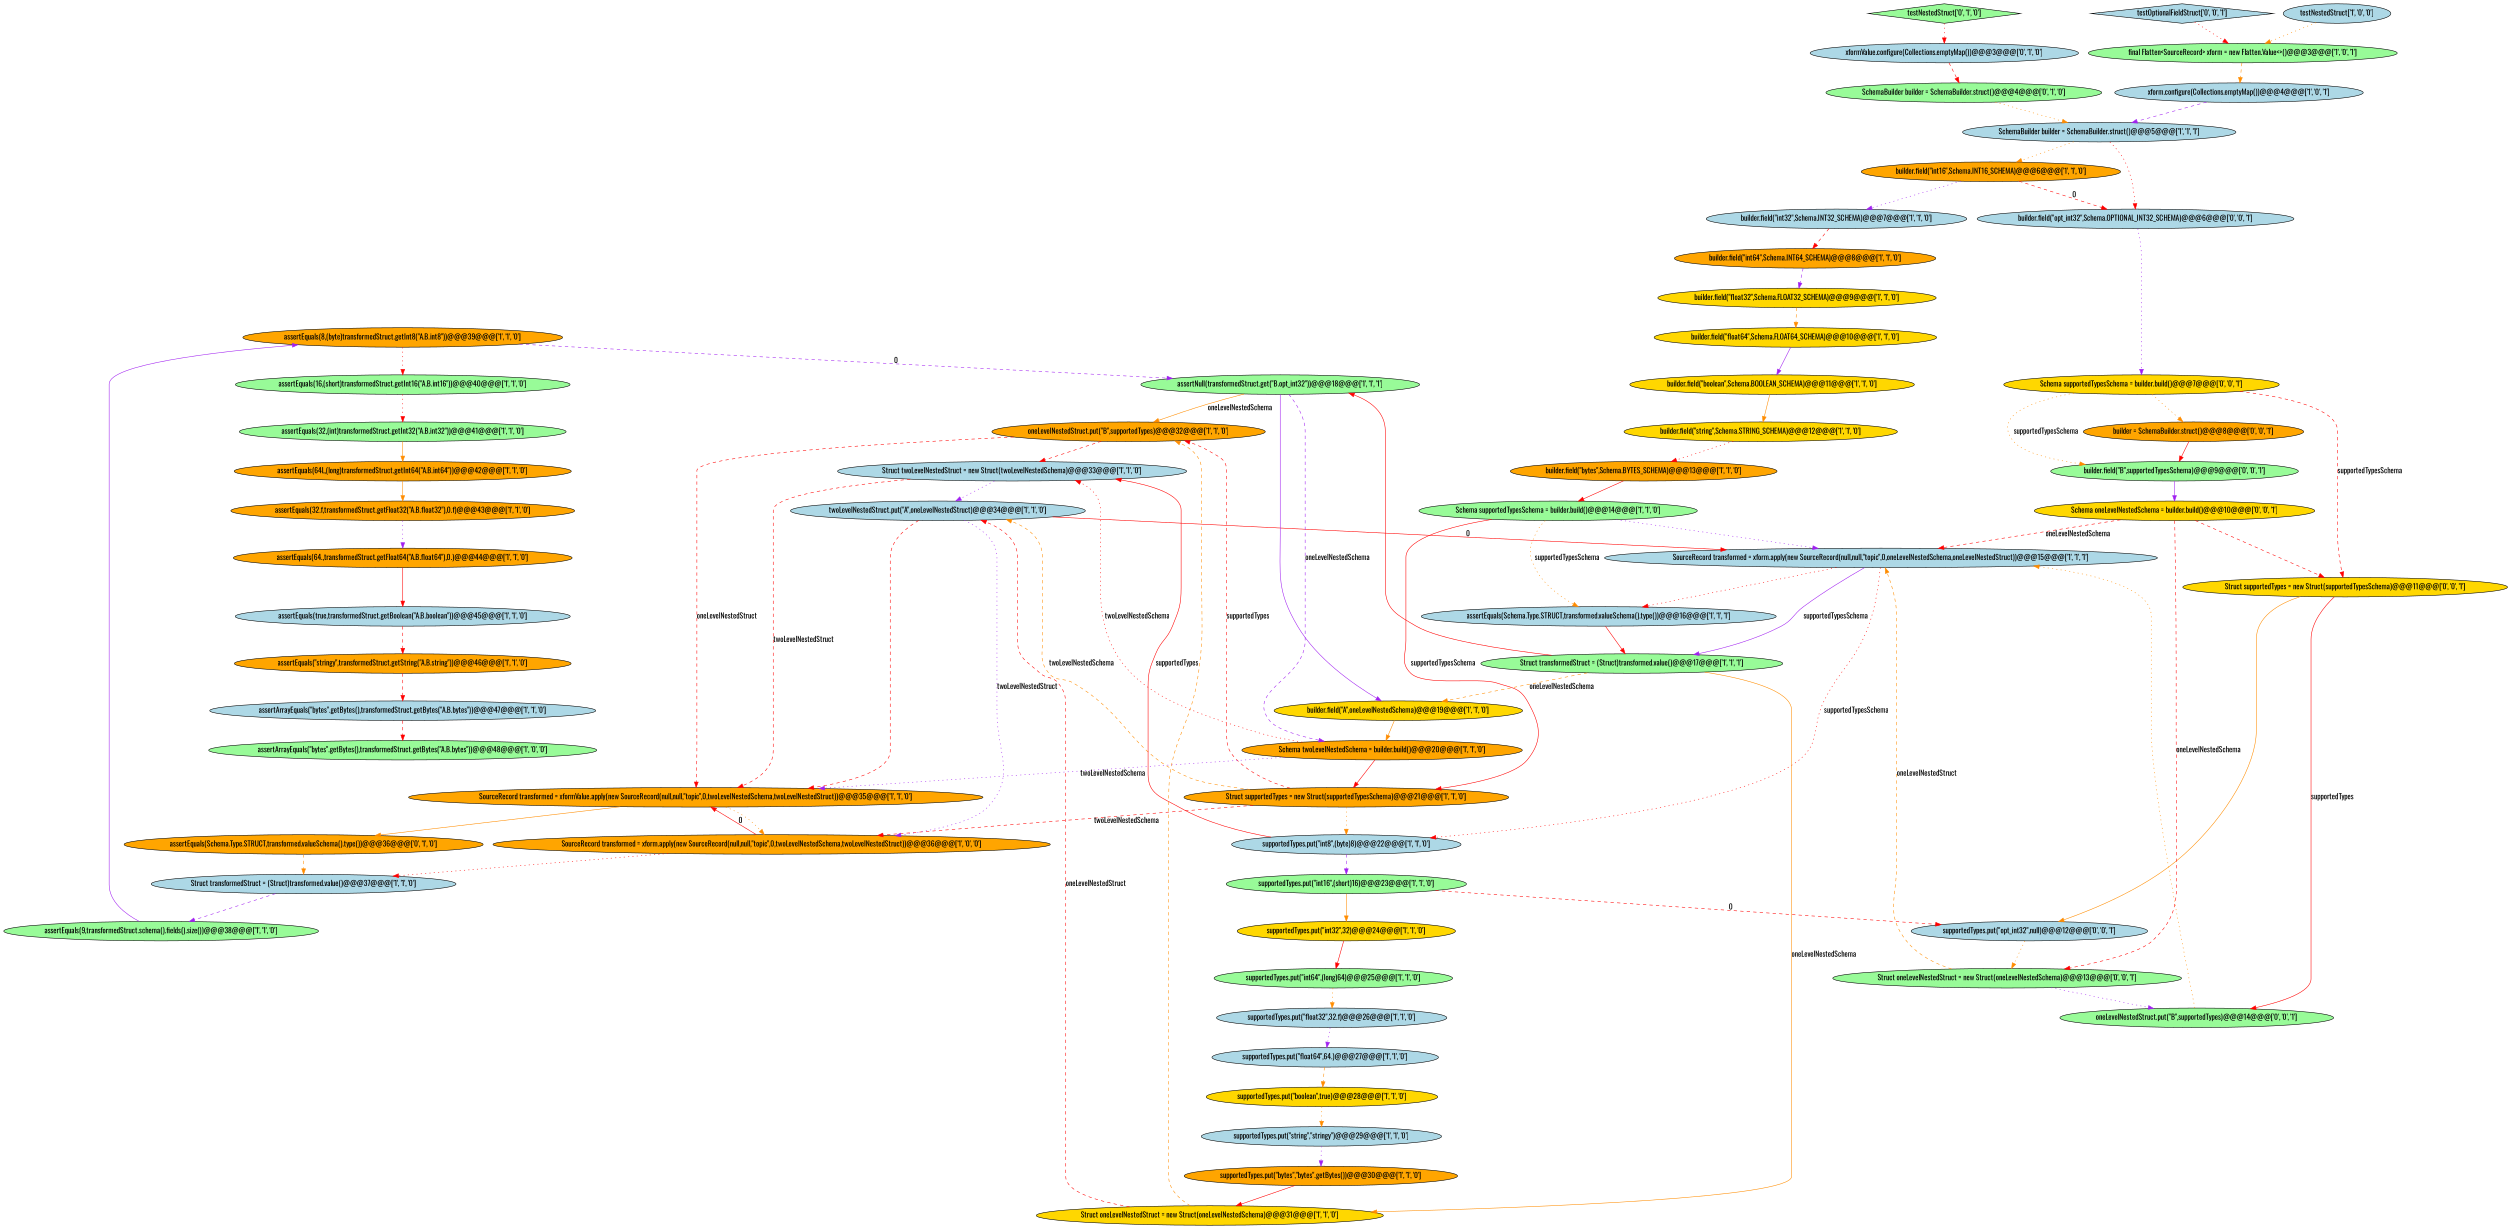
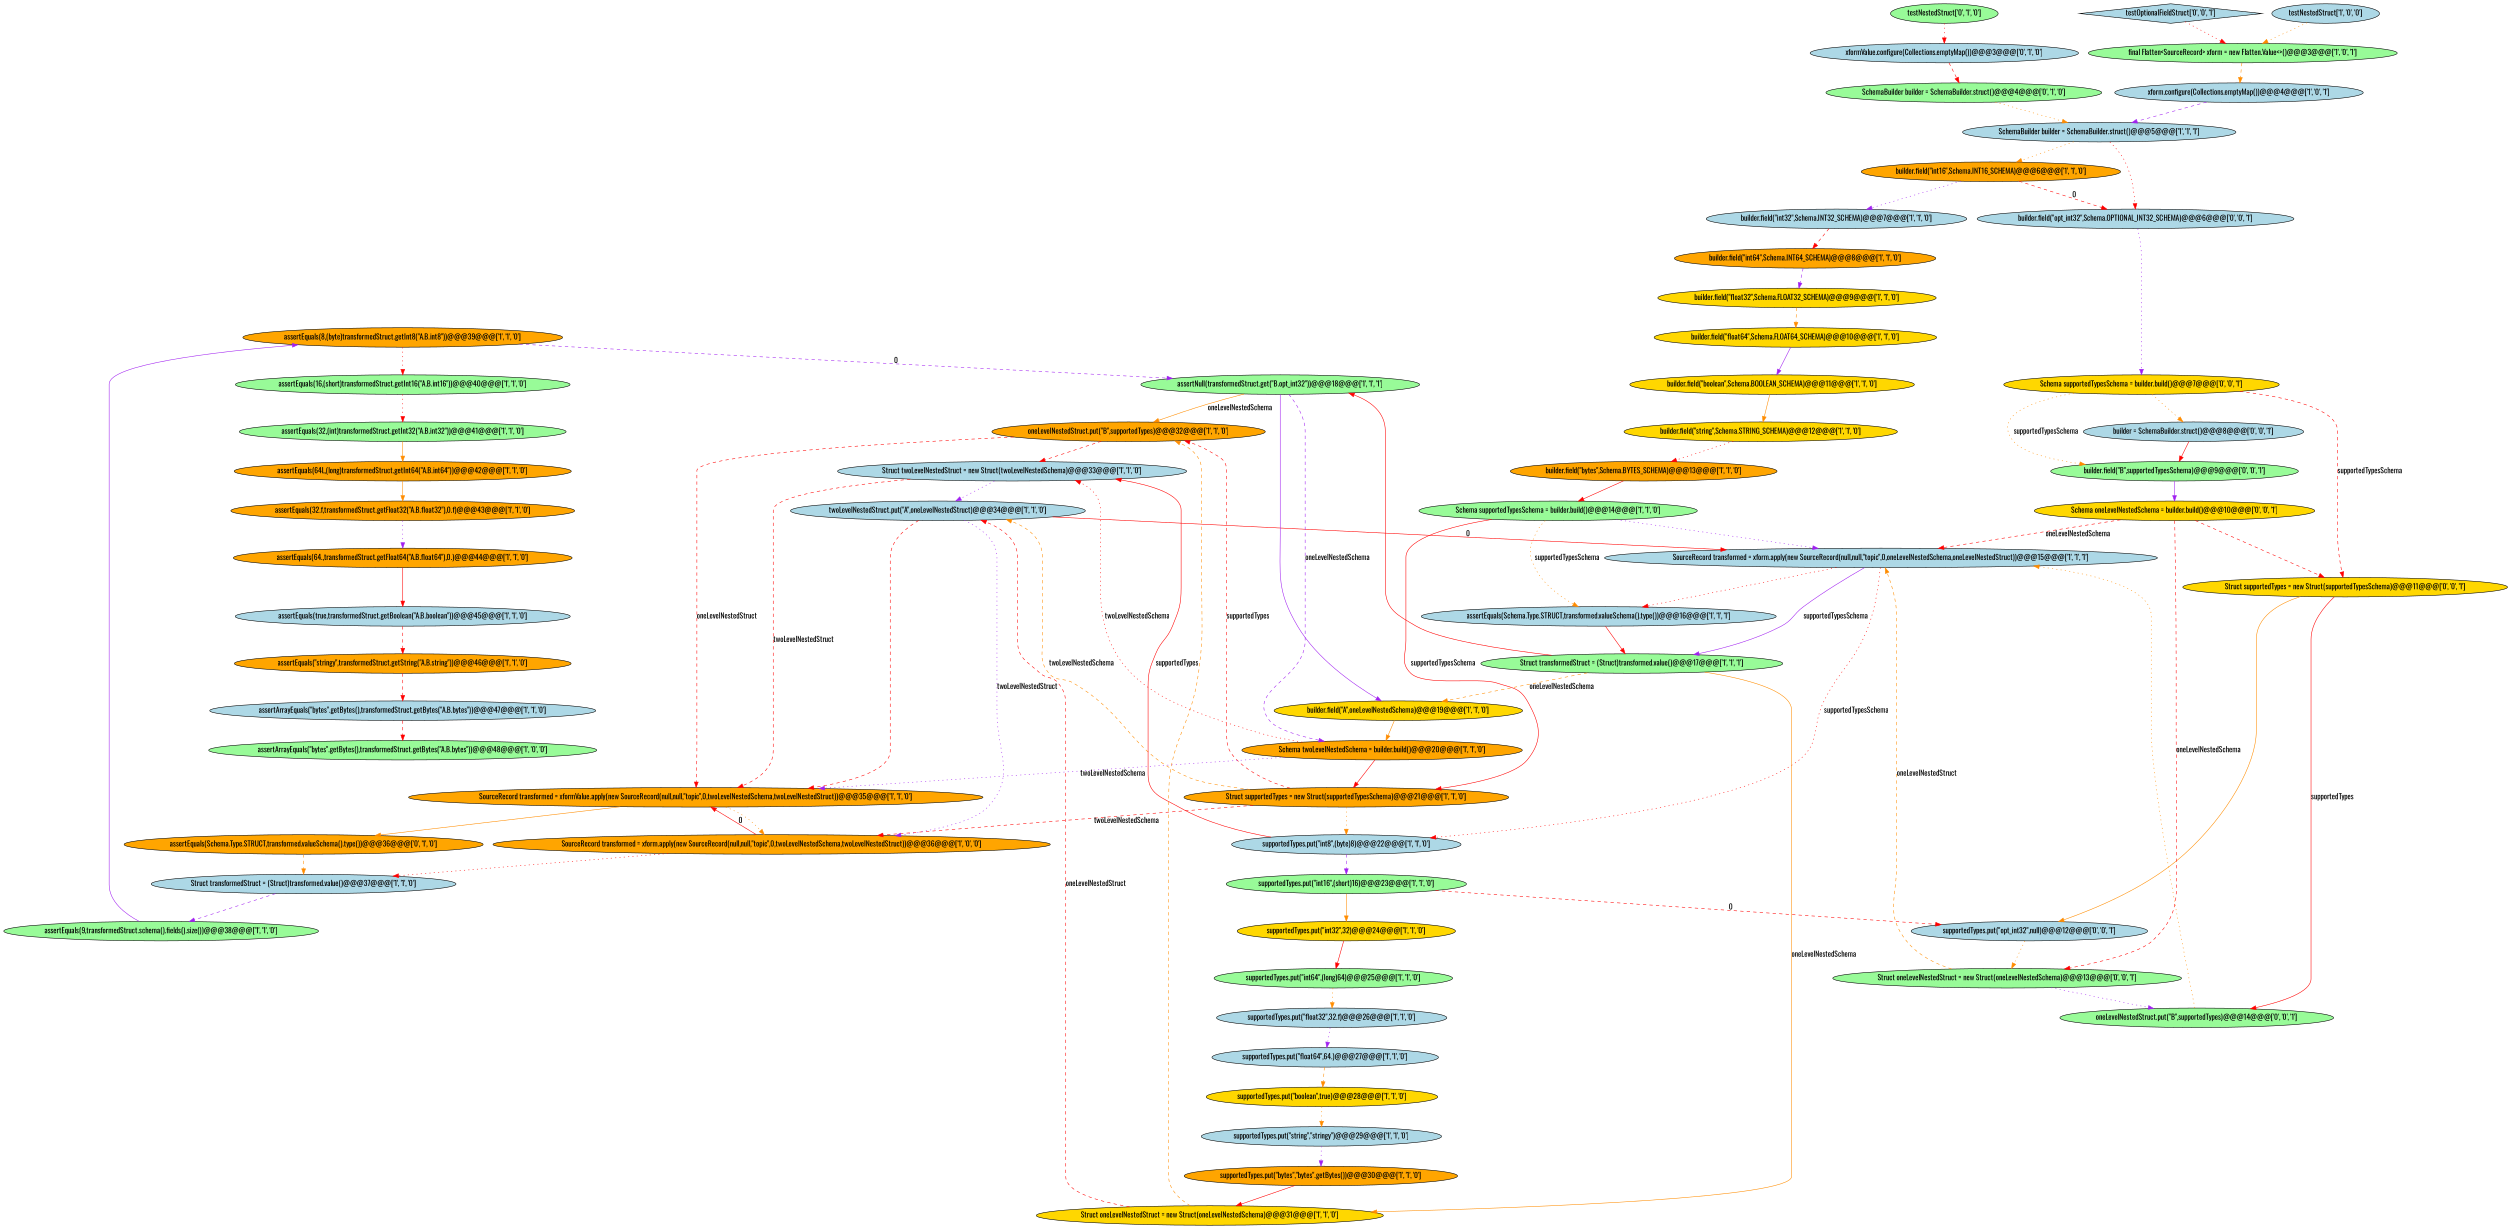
node "testNestedStruct['0', '1', '0']": shape diamond -> ellipse
node "builder = SchemaBuilder.struct()@@@8@@@['0', '0', '1']": fillcolor orange -> lightblue
